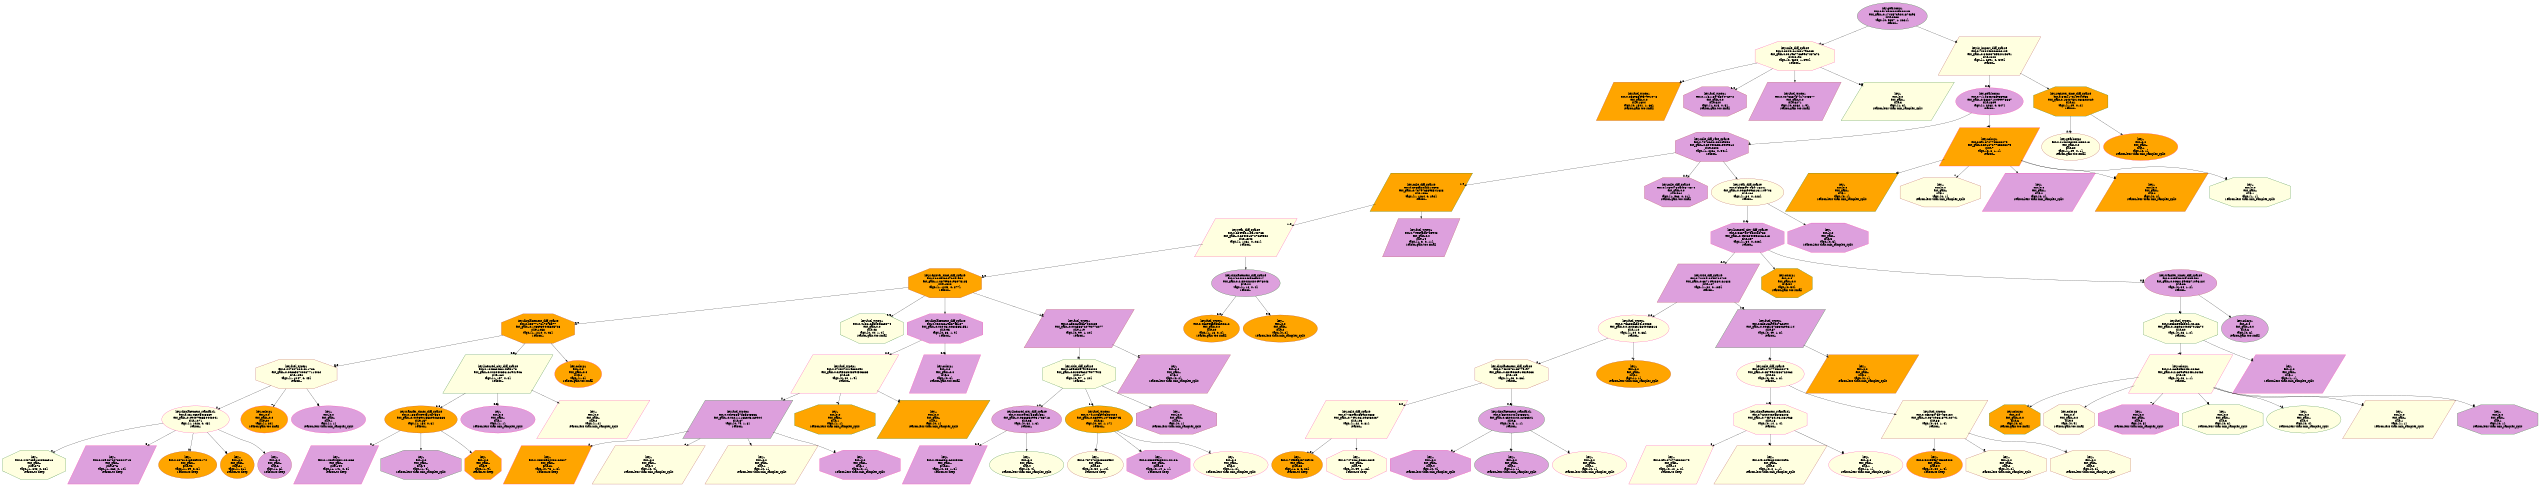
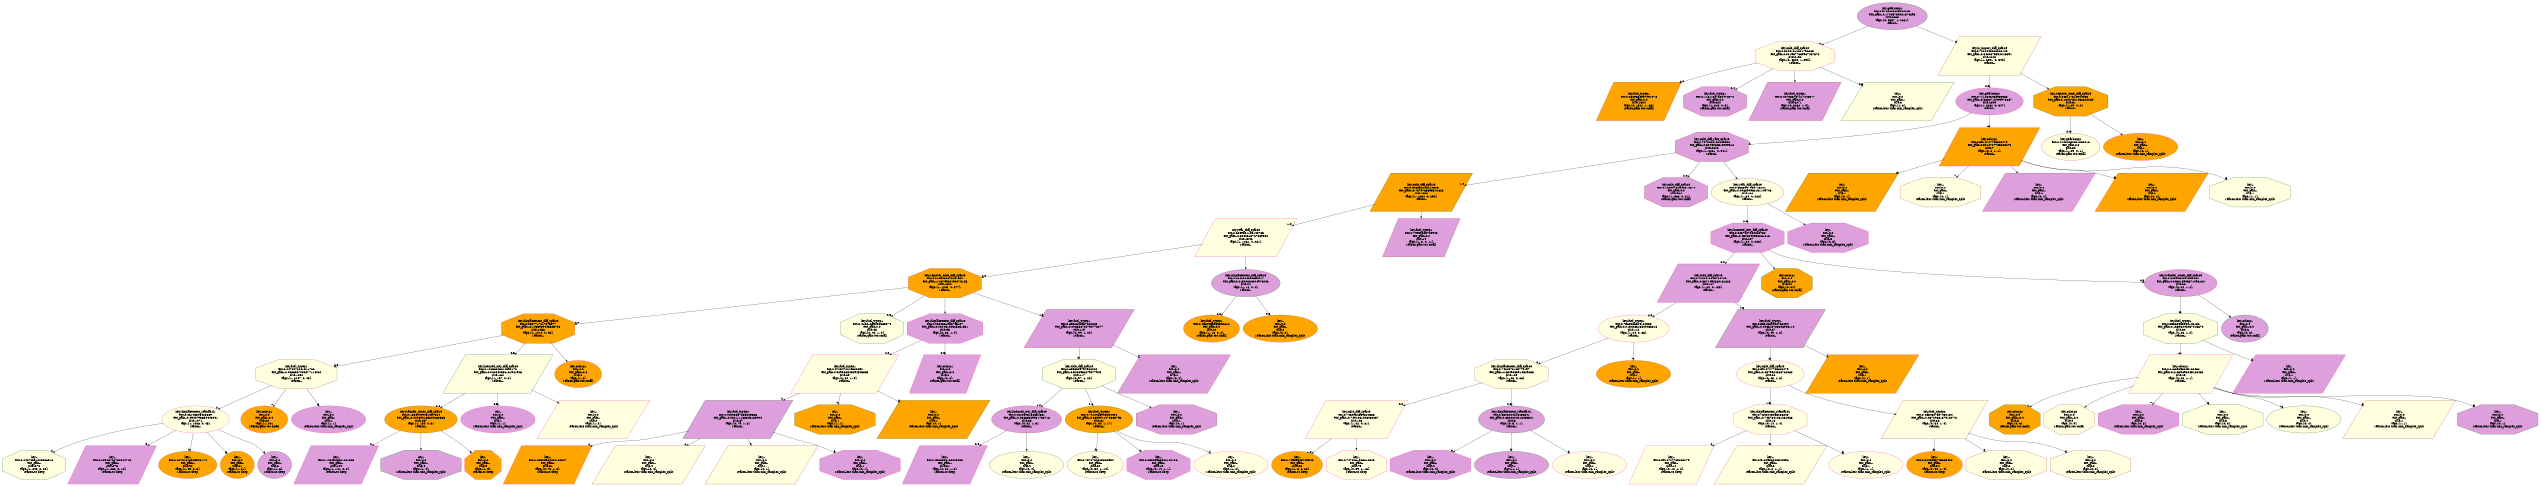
node "key:- ent:-0.0 ent_gain:- size:6 tags:{1: 6} reason:to deep": color brown -> darkgreen
